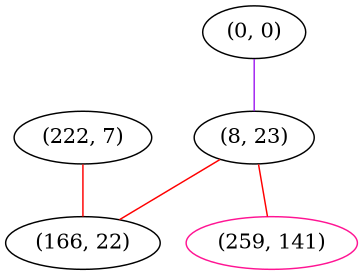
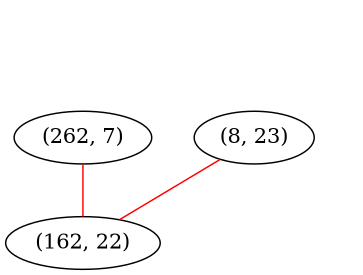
node "(0, 0)": removed
node "(222, 7)": label "(222, 7)" -> "(262, 7)"
node "(166, 22)": label "(166, 22)" -> "(162, 22)"
node "(259, 141)": removed
